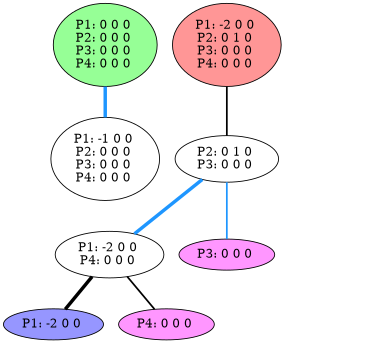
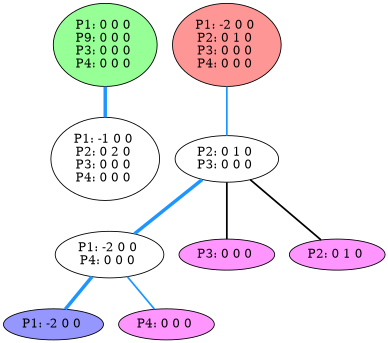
node "P1: 0 0 0 P2: 0 0 0 P3: 0 0 0 P4: 0 0 0": label "P1: 0 0 0 P2: 0 0 0 P3: 0 0 0 P4: 0 0 0" -> "P1: 0 0 0 P9: 0 0 0 P3: 0 0 0 P4: 0 0 0"
edge "P1: -2 0 0 P2: 0 1 0 P3: 0 0 0 P4: 0 0 0" -- "P2: 0 1 0 P3: 0 0 0": color black -> #1e96ff
node "P1: -1 0 0 P2: 0 0 0 P3: 0 0 0 P4: 0 0 0": label "P1: -1 0 0 P2: 0 0 0 P3: 0 0 0 P4: 0 0 0" -> "P1: -1 0 0 P2: 0 2 0 P3: 0 0 0 P4: 0 0 0"
edge "P2: 0 1 0 P3: 0 0 0" -- "P3: 0 0 0": color #1e96ff -> black
node "P2: 0 1 0": added
edge "P1: -2 0 0 P4: 0 0 0" -- "P1: -2 0 0": color black -> #1e96ff
edge "P1: -2 0 0 P4: 0 0 0" -- "P4: 0 0 0": color black -> #1e96ff
